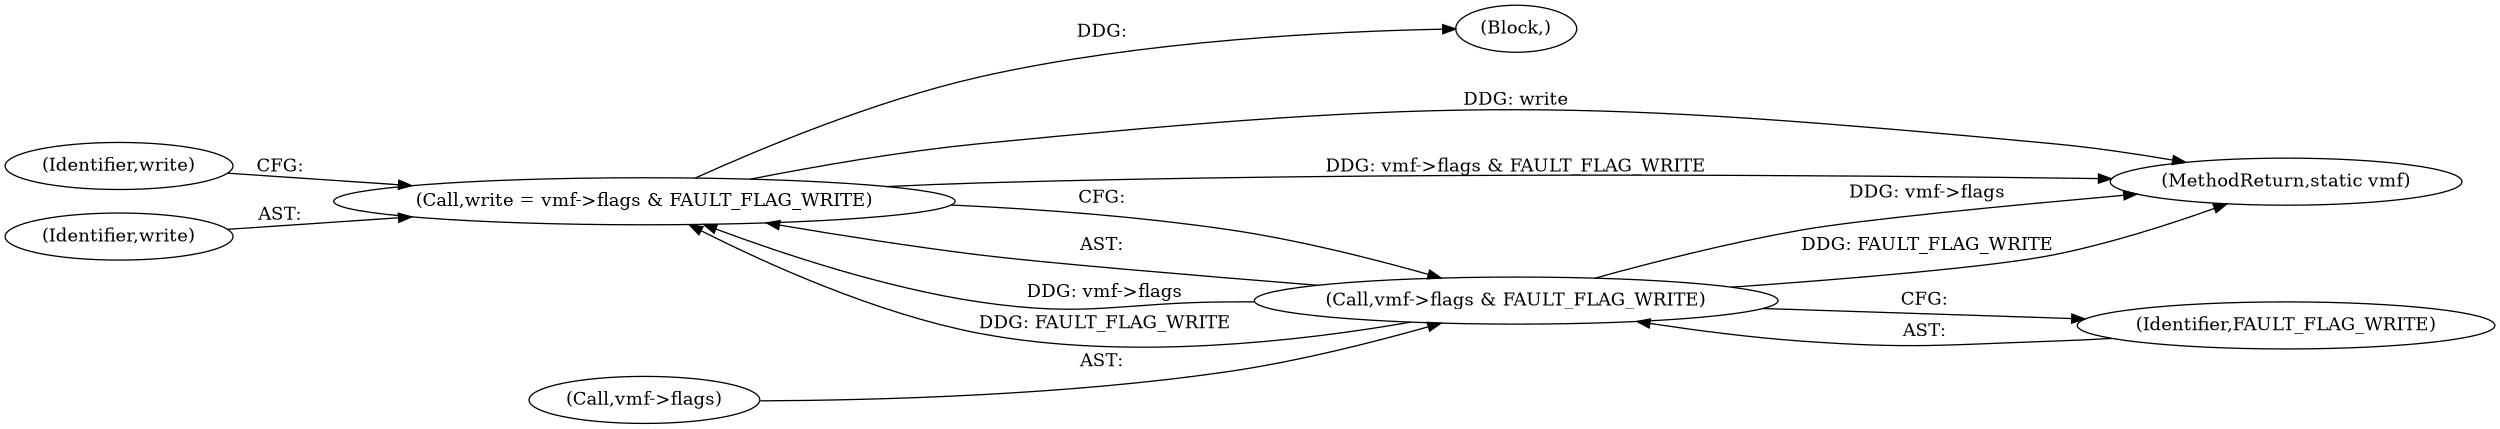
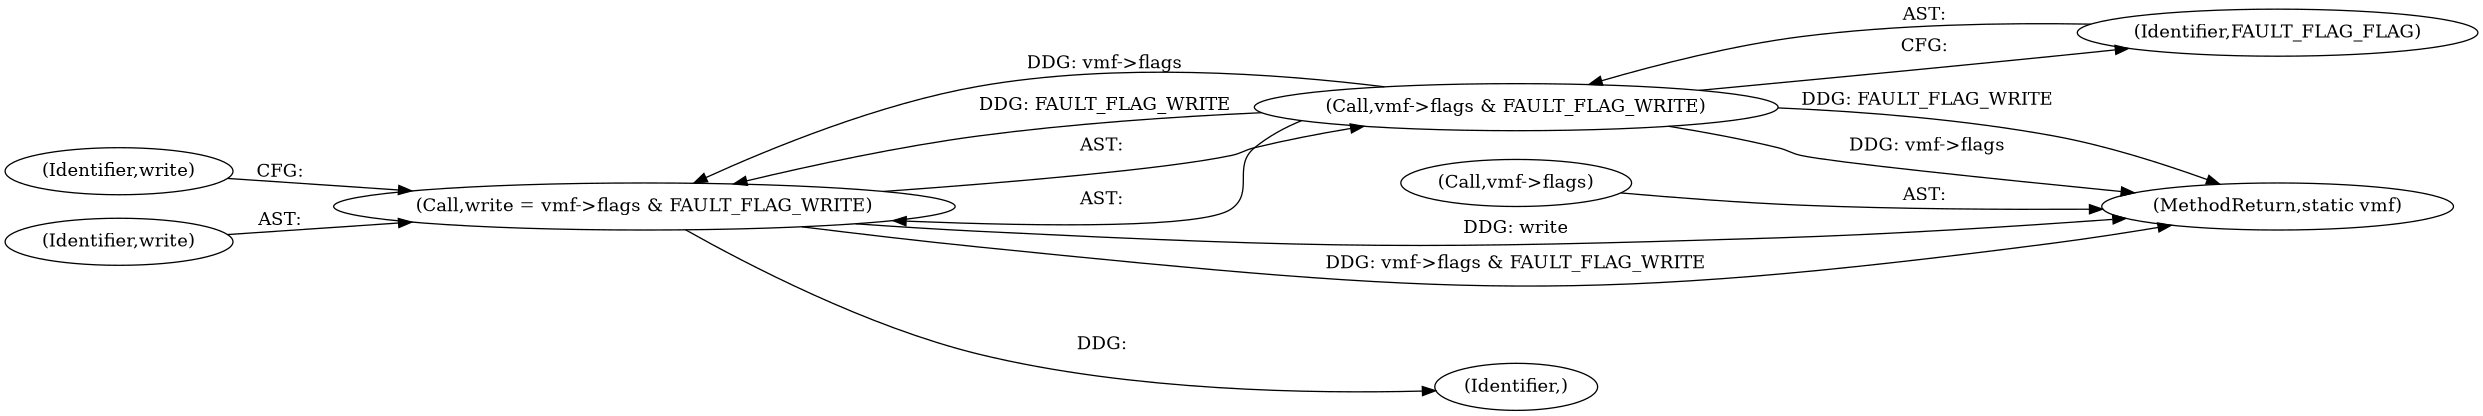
node "(Block,)": label "(Block,)" -> "(Identifier,)"
edge "(Call,write = vmf->flags & FAULT_FLAG_WRITE)" -> "(Call,vmf->flags & FAULT_FLAG_WRITE)": label "CFG: " -> "AST: "
node "(Identifier,FAULT_FLAG_WRITE)": label "(Identifier,FAULT_FLAG_WRITE)" -> "(Identifier,FAULT_FLAG_FLAG)"
edge "(Call,vmf->flags)" -> "(Call,vmf->flags & FAULT_FLAG_WRITE)": now "(Call,vmf->flags)" -> "(MethodReturn,static vmf)"
